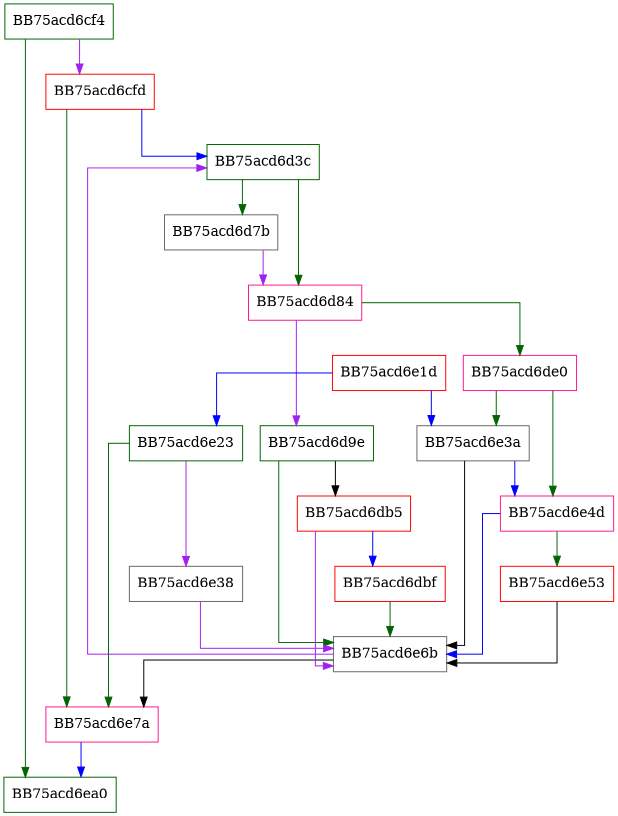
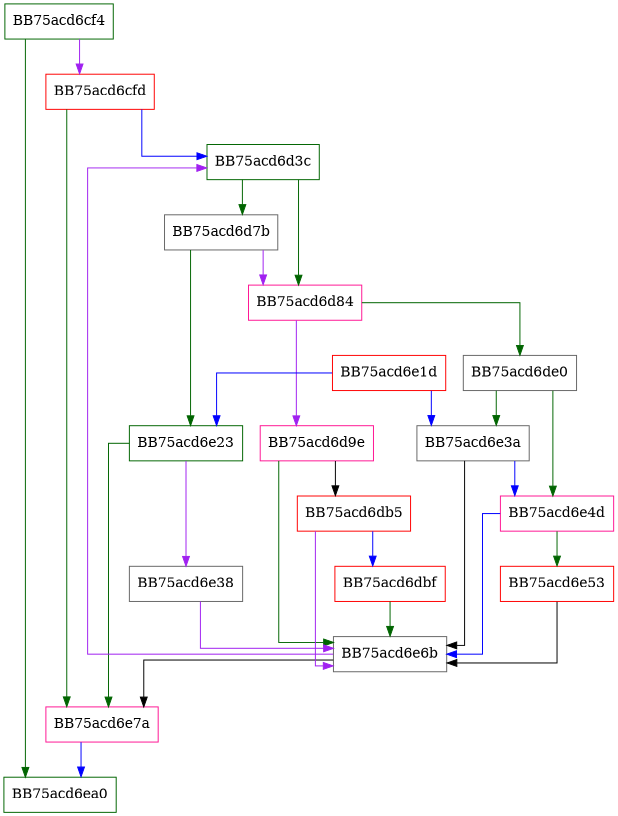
edge "BB75acd6d7b" -> "BB75acd6e23": added
node "BB75acd6de0": color deeppink -> gray40
node "BB75acd6d9e": color darkgreen -> deeppink
